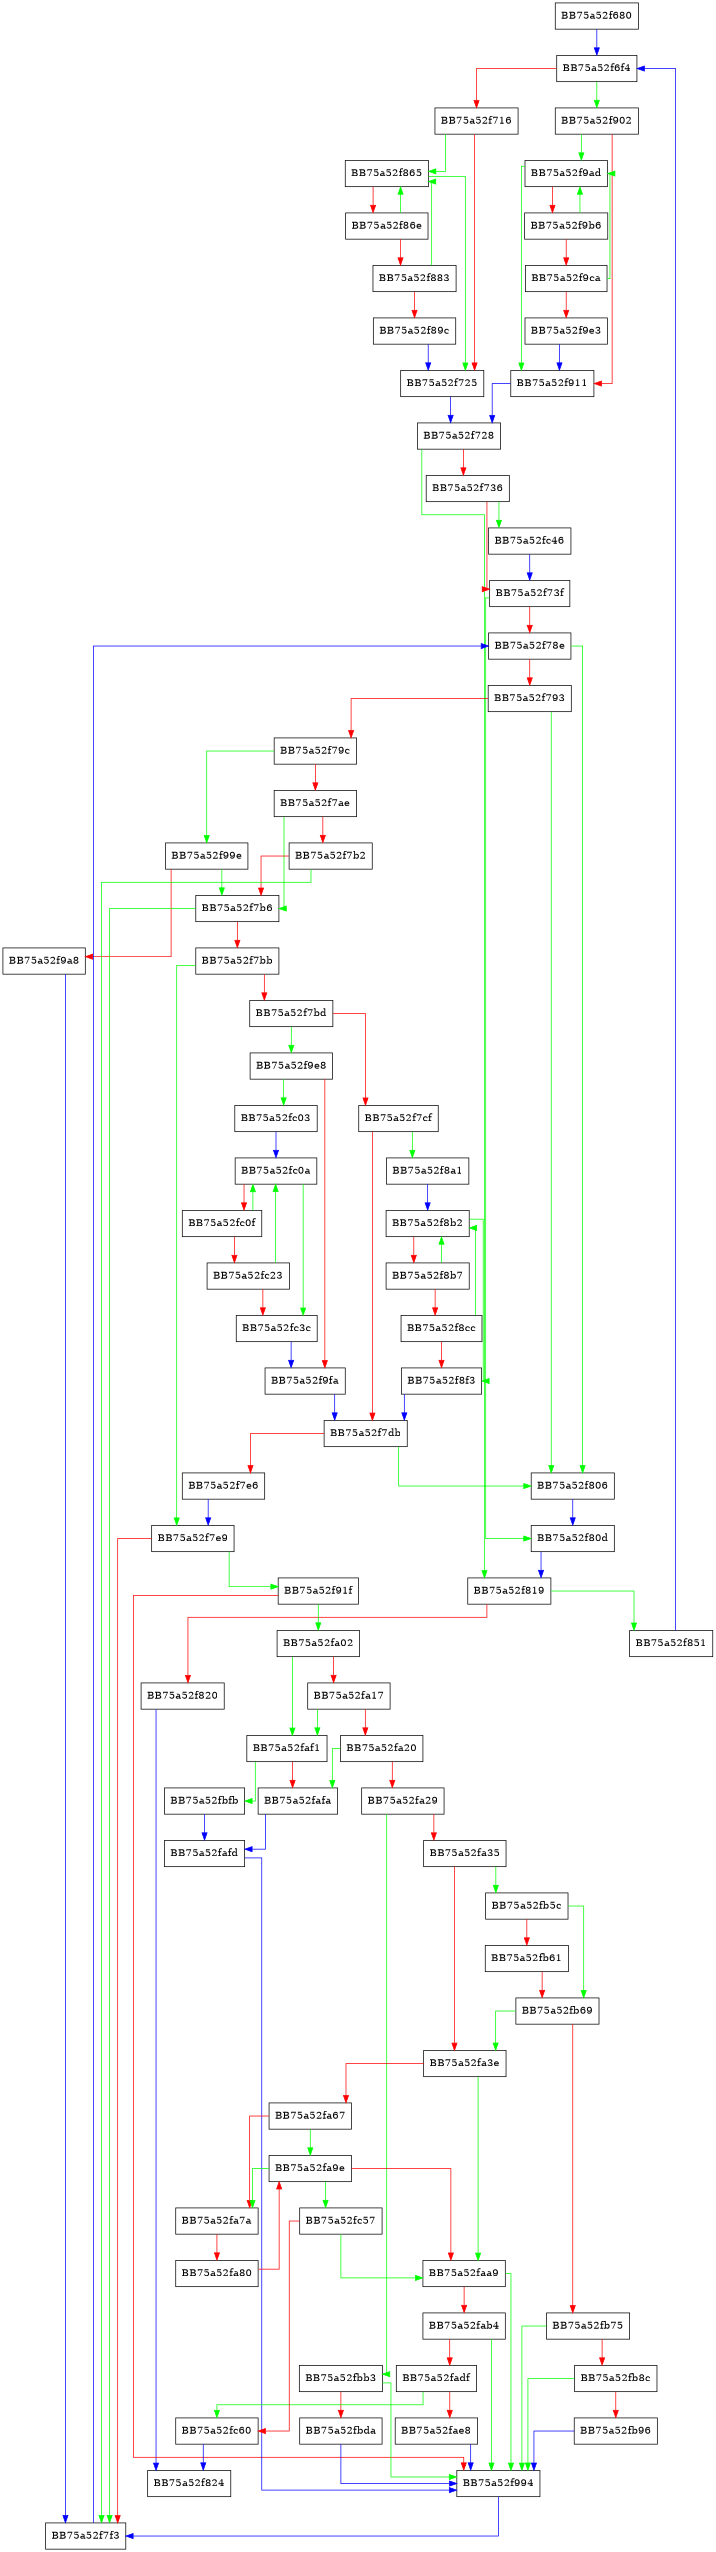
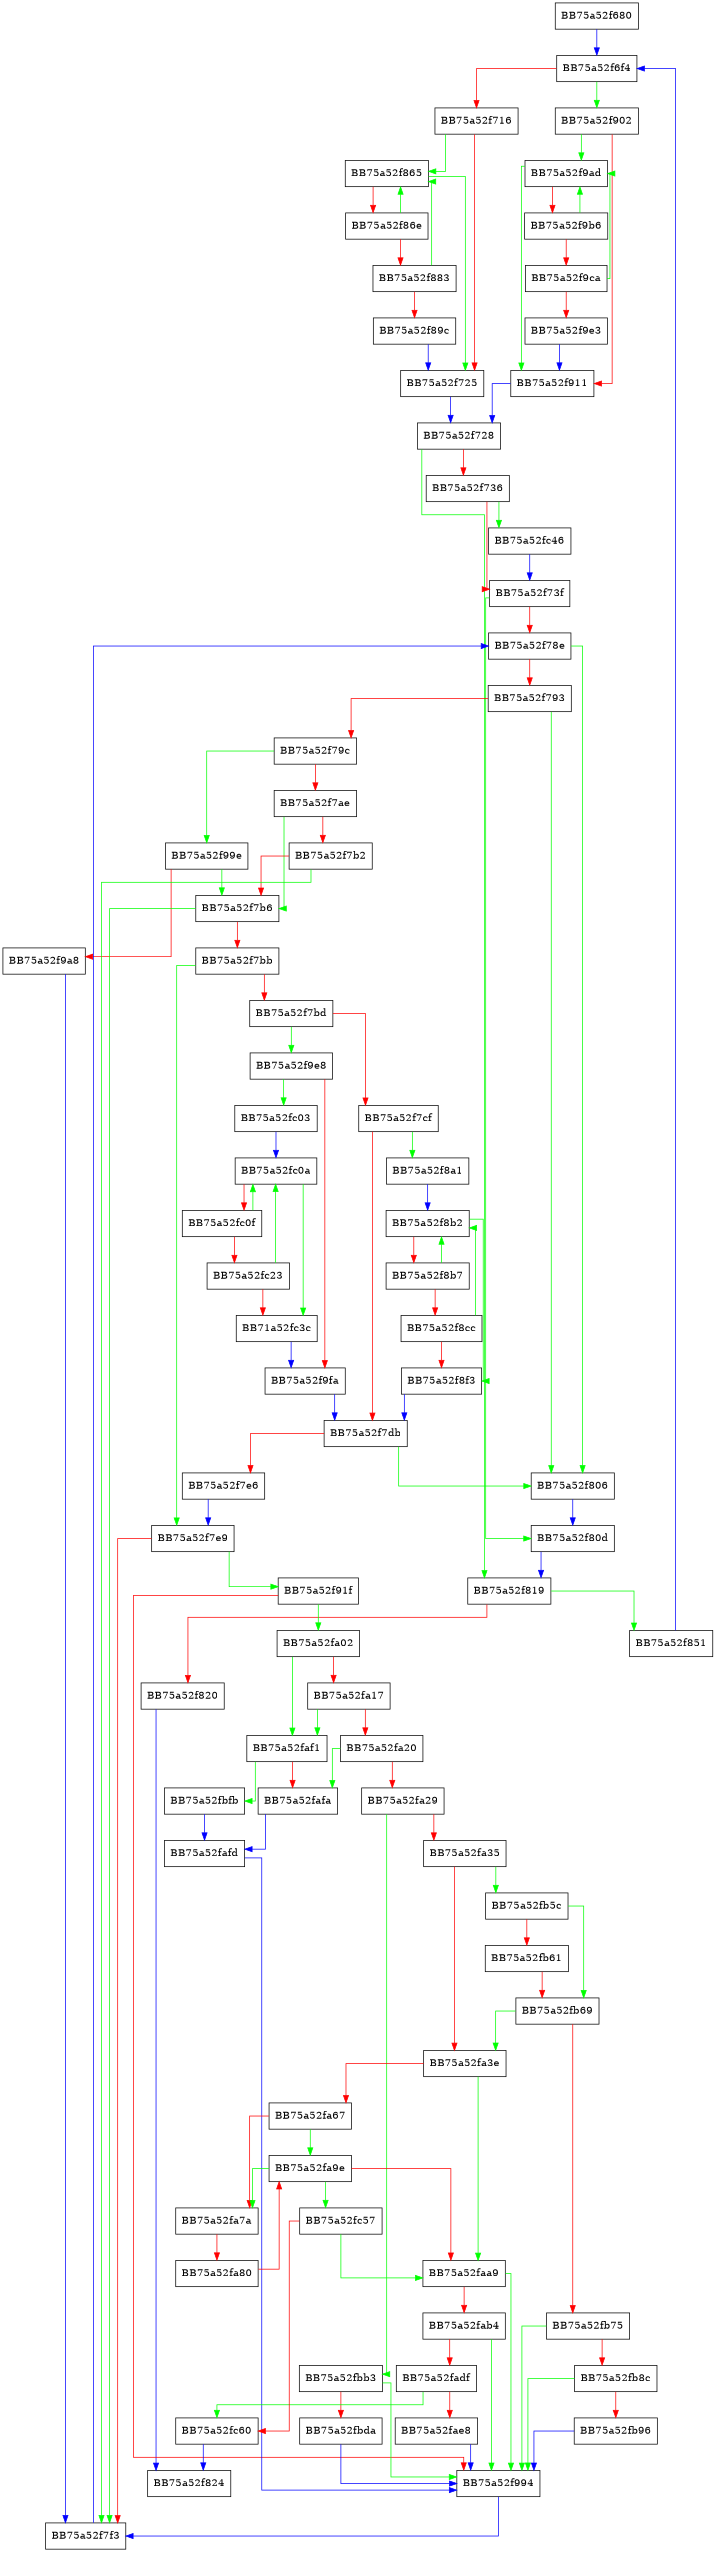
node "BB75a52fc3c": label "BB75a52fc3c" -> "BB71a52fc3c"
